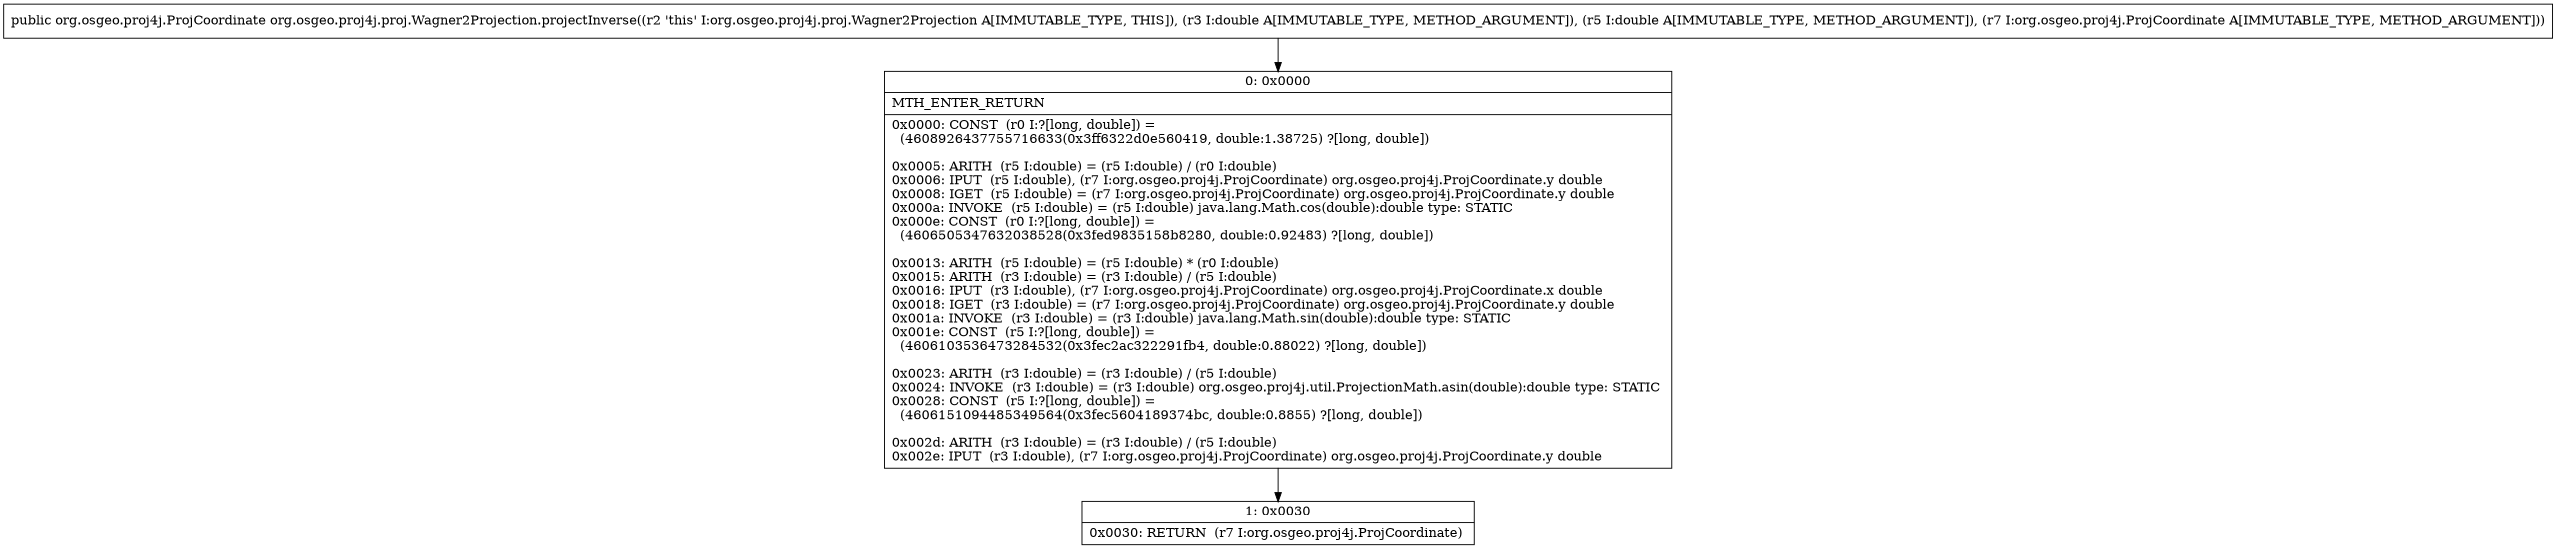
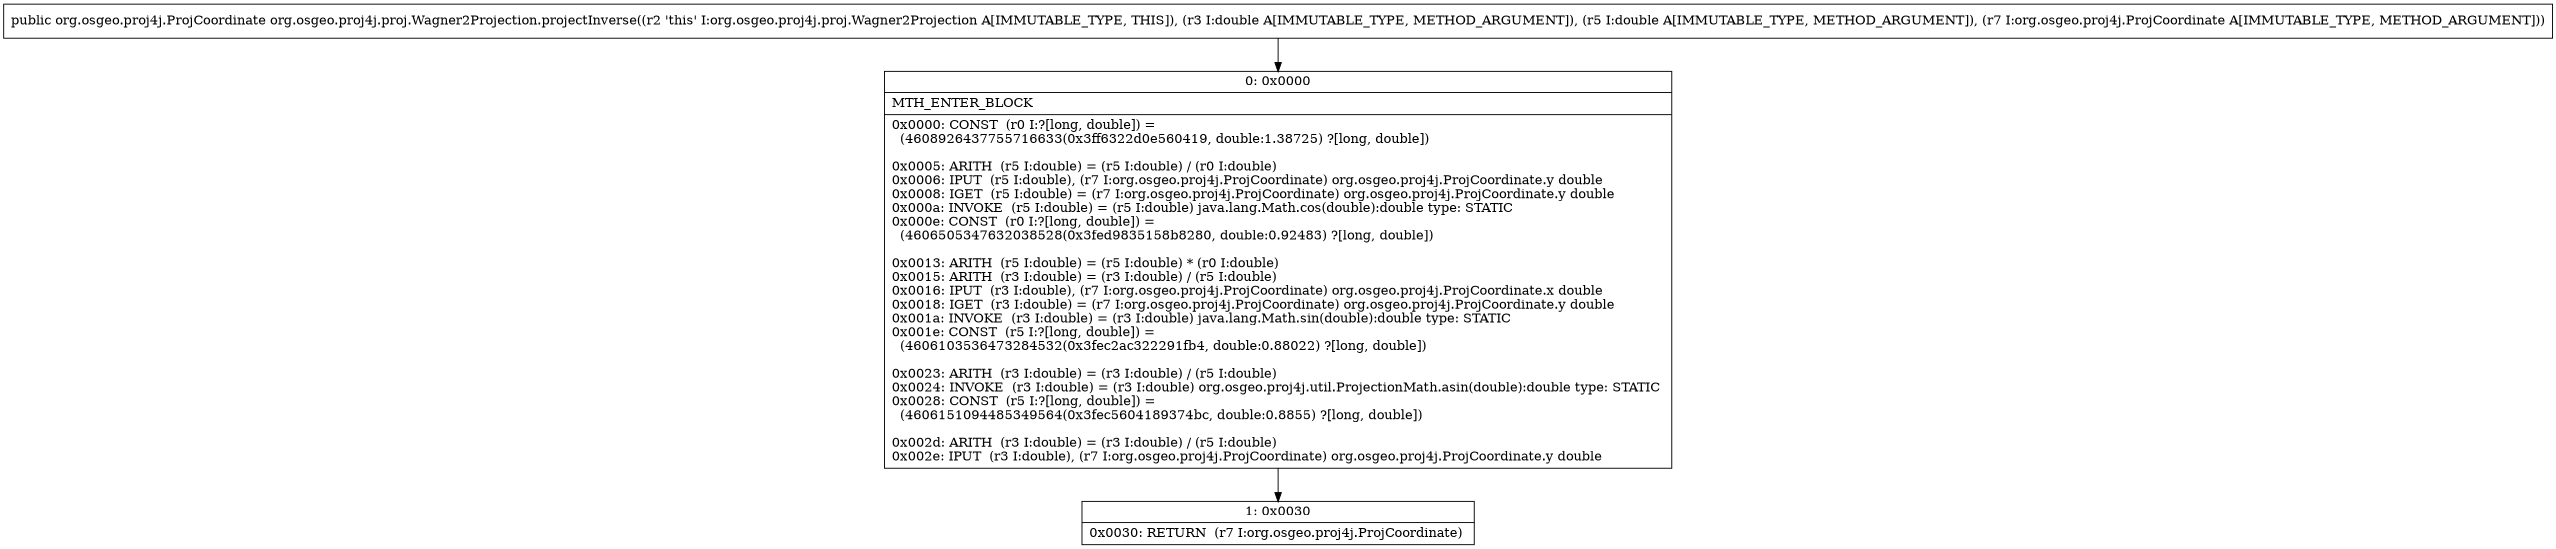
node "0: 0x0000": text "MTH_ENTER_RETURN" -> "MTH_ENTER_BLOCK"
